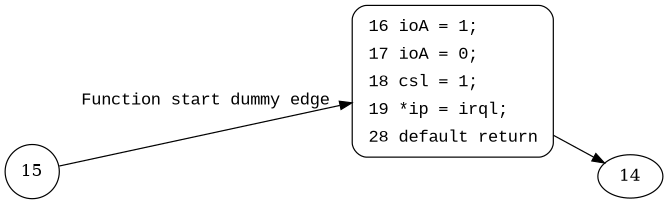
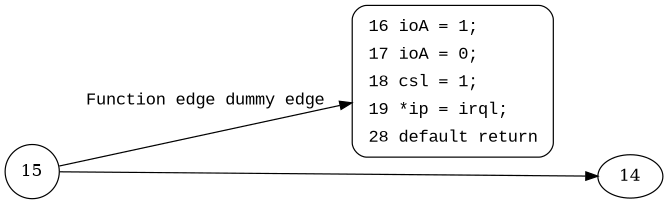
edge "15" -> "16": label "Function start dummy edge" -> "Function edge dummy edge"
edge "16" -> "14": now "15" -> "14"
